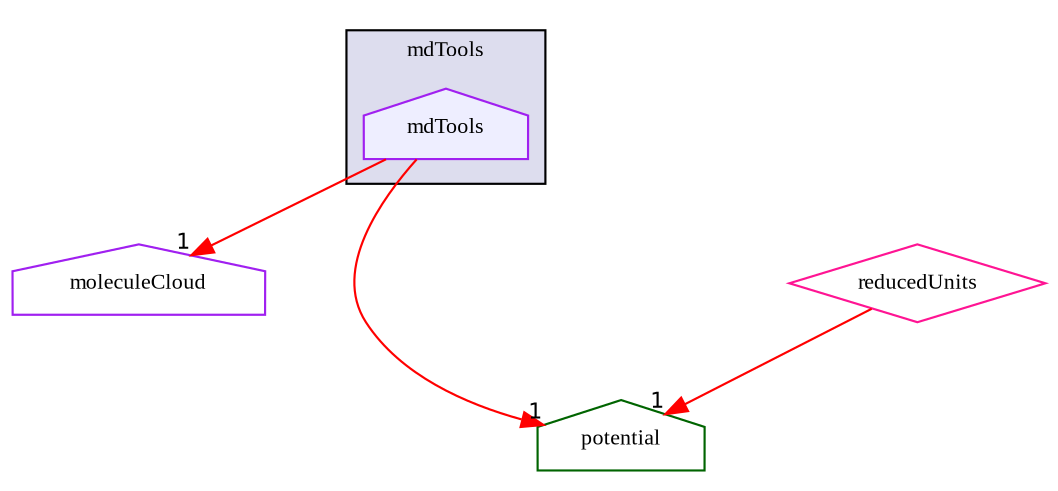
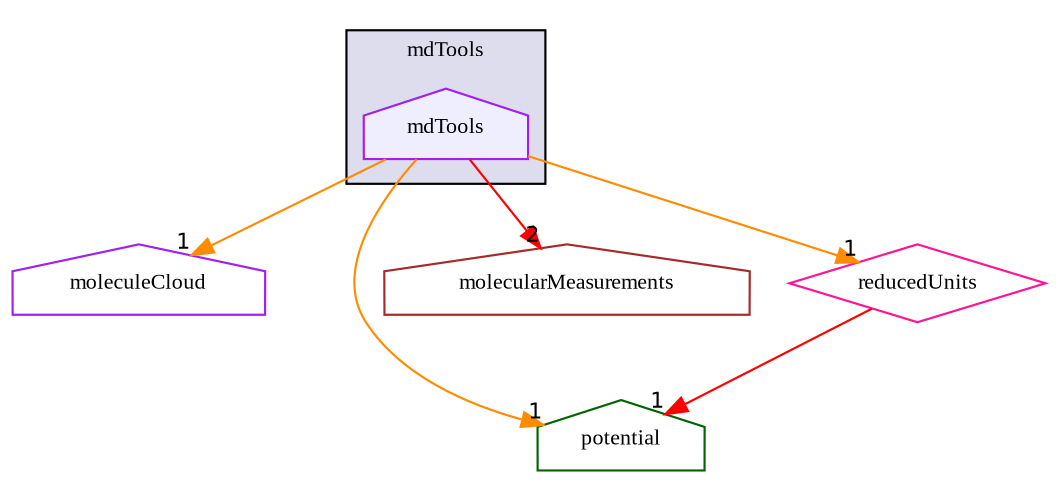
edge "mdTools" -> "moleculeCloud": color red -> darkorange
edge "mdTools" -> "reducedUnits": added
node "molecularMeasurements": added
edge "mdTools" -> "potential": color red -> darkorange
